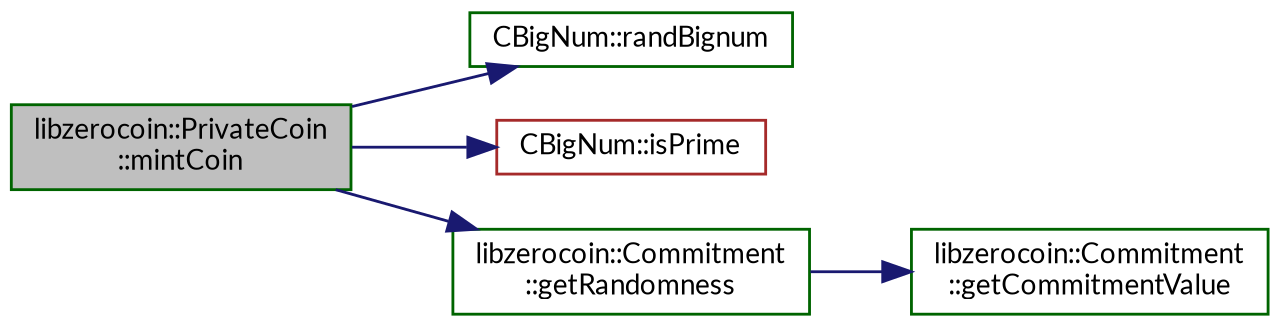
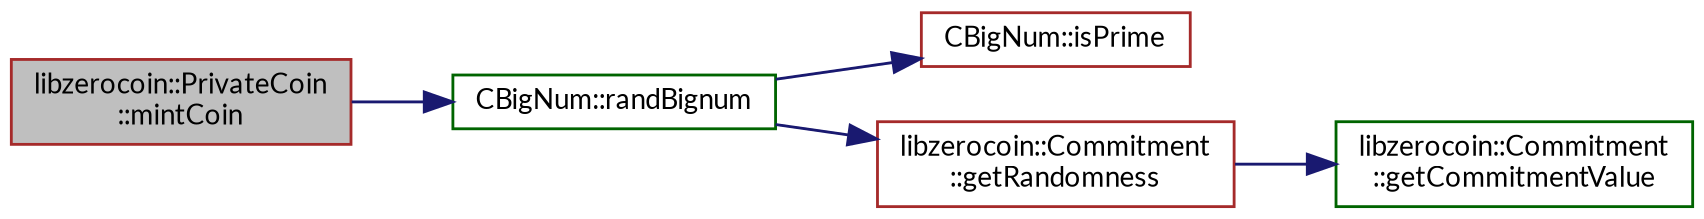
node "libzerocoin::PrivateCoin ::mintCoin": color darkgreen -> brown
edge "libzerocoin::PrivateCoin ::mintCoin" -> "CBigNum::isPrime": now "CBigNum::randBignum" -> "CBigNum::isPrime"
edge "libzerocoin::PrivateCoin ::mintCoin" -> "libzerocoin::Commitment ::getRandomness": now "CBigNum::randBignum" -> "libzerocoin::Commitment ::getRandomness"
node "libzerocoin::Commitment ::getRandomness": color darkgreen -> brown
